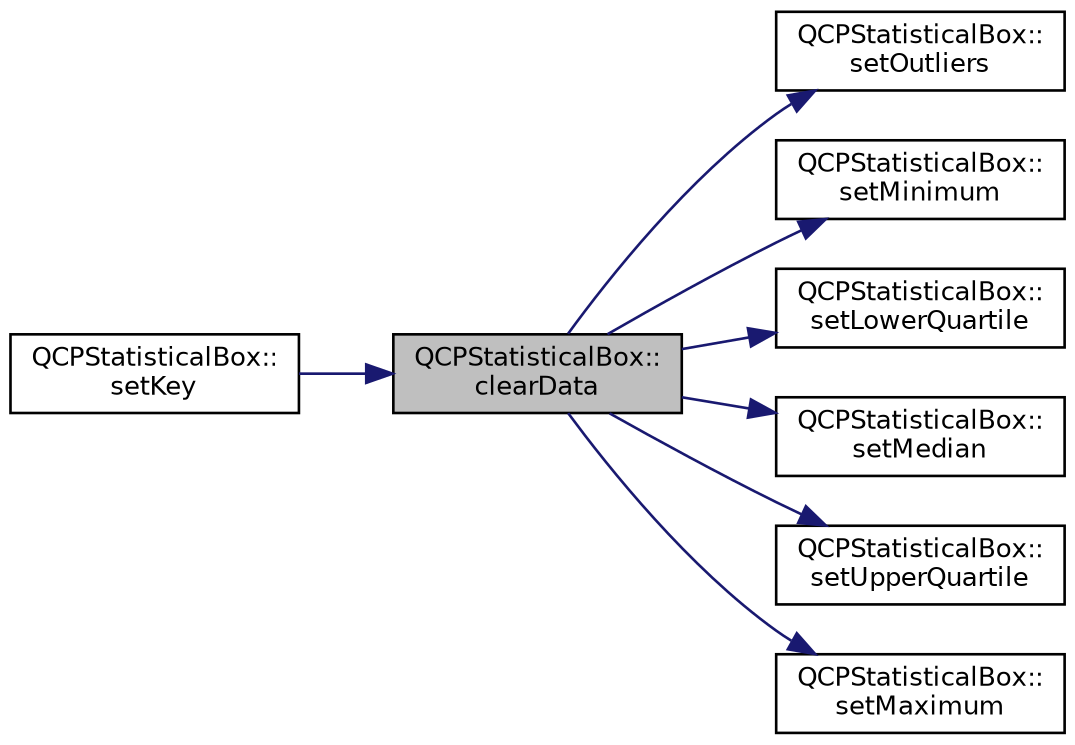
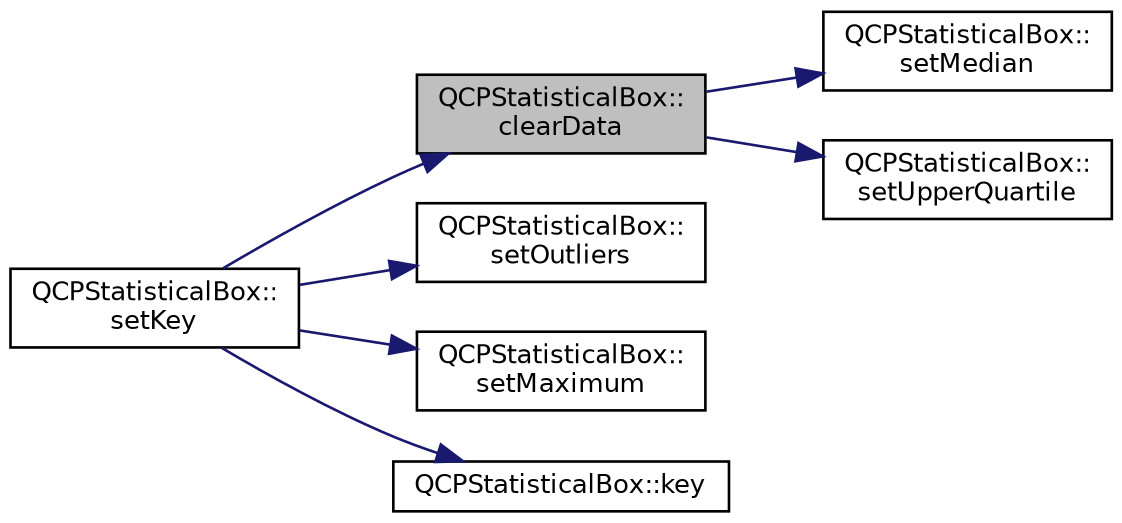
node "QCPStatisticalBox:: setMinimum": removed
edge "QCPStatisticalBox:: clearData" -> "QCPStatisticalBox:: setOutliers": now "QCPStatisticalBox:: setKey" -> "QCPStatisticalBox:: setOutliers"
node "QCPStatisticalBox:: setLowerQuartile": removed
node "QCPStatisticalBox::key": added
edge "QCPStatisticalBox:: clearData" -> "QCPStatisticalBox:: setMaximum": now "QCPStatisticalBox:: setKey" -> "QCPStatisticalBox:: setMaximum"
